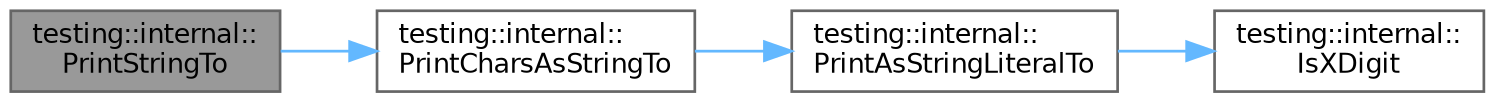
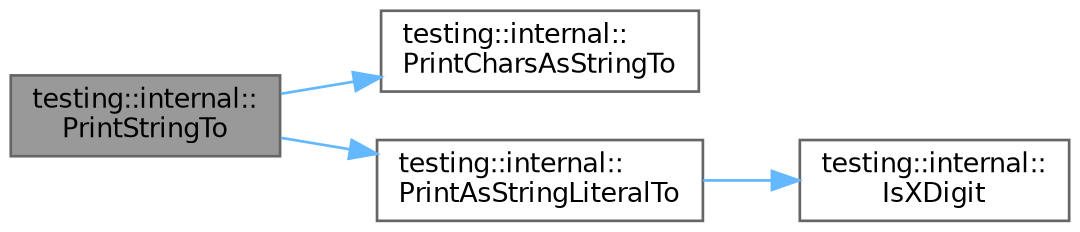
edge "testing::internal:: PrintCharsAsStringTo" -> "testing::internal:: PrintAsStringLiteralTo": now "testing::internal:: PrintStringTo" -> "testing::internal:: PrintAsStringLiteralTo"
